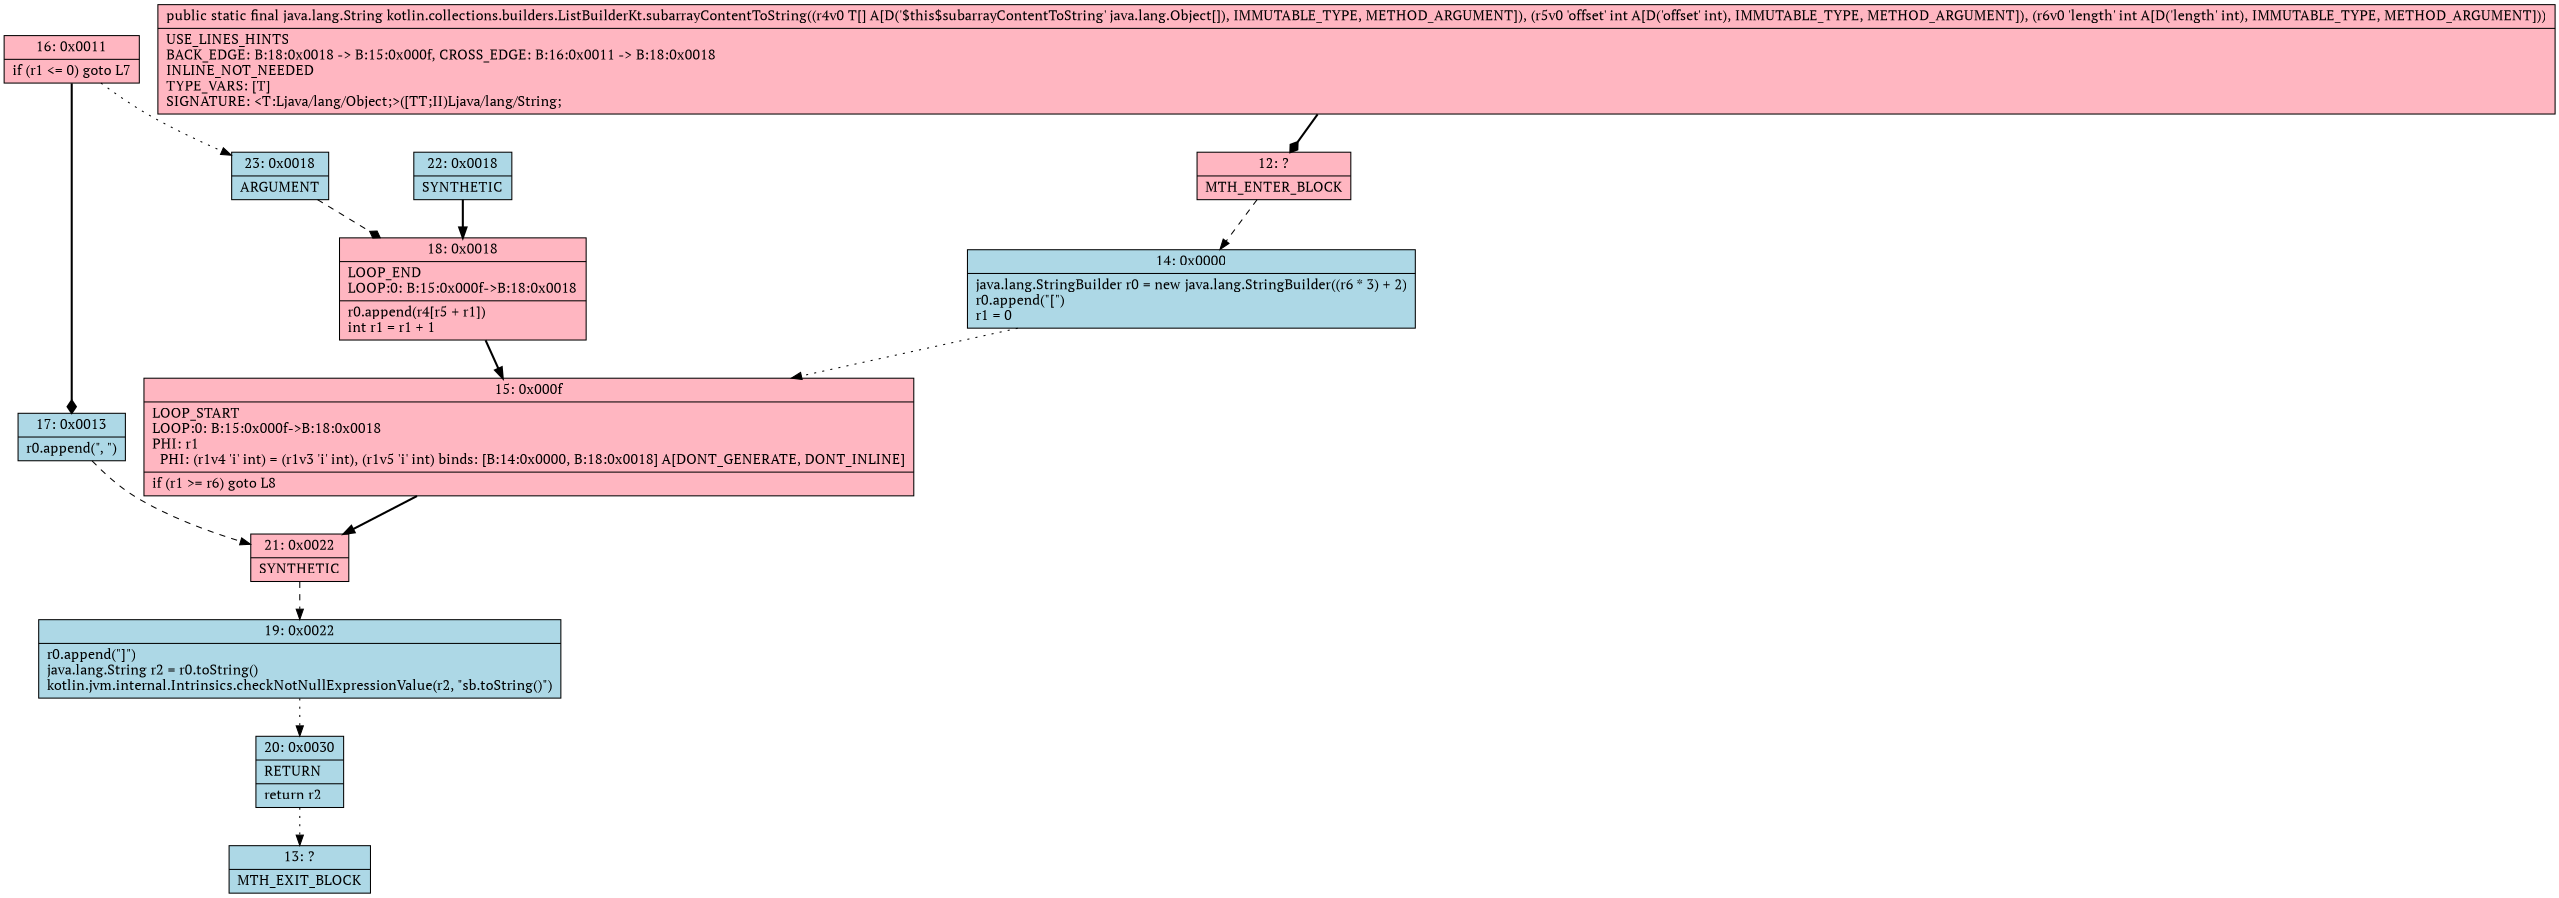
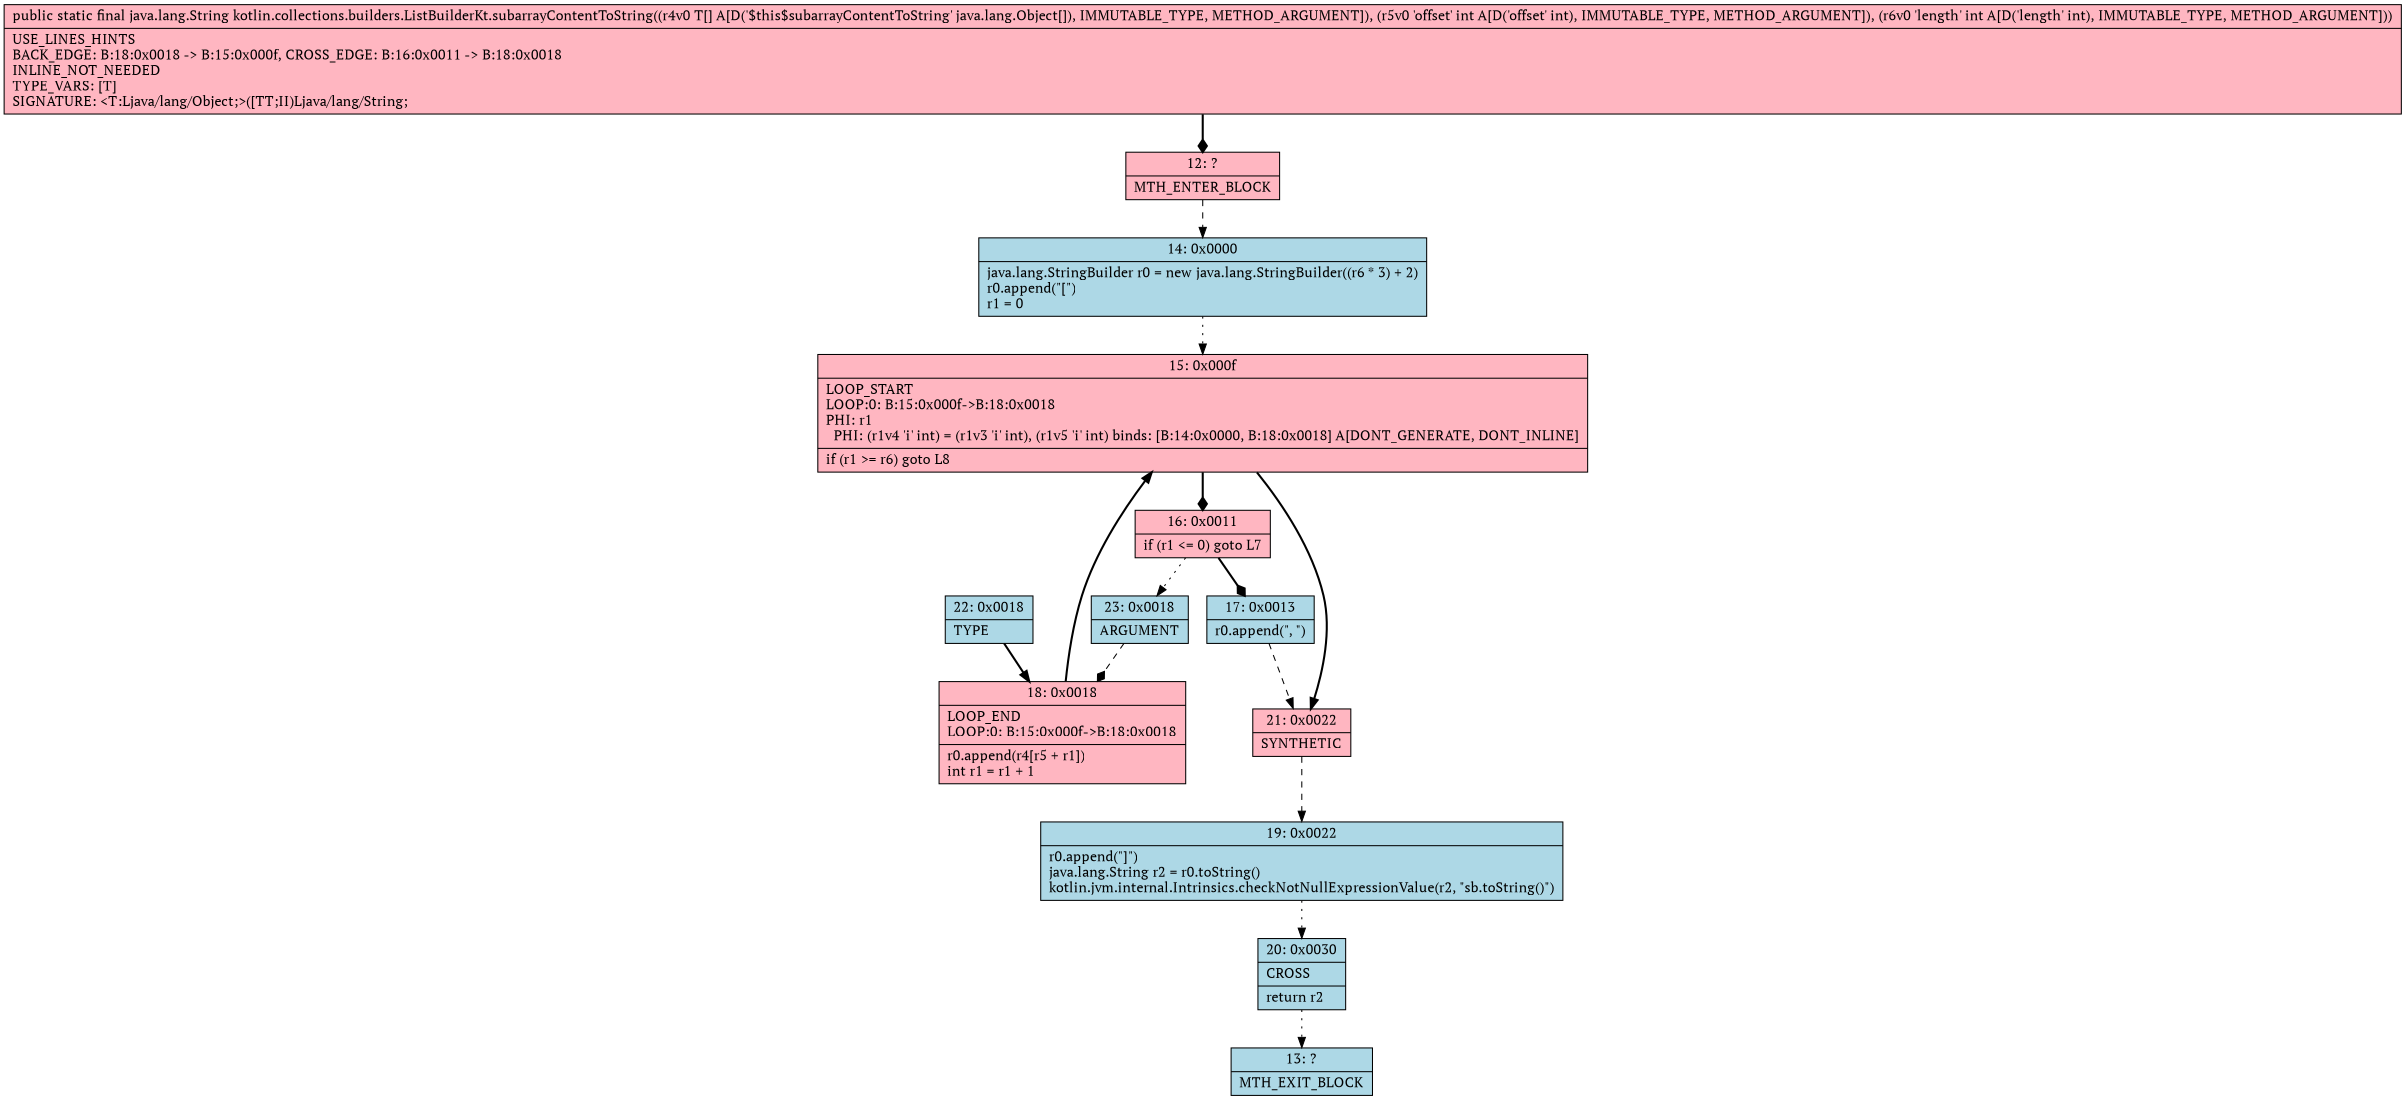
node "22: 0x0018": text "SYNTHETIC" -> "TYPE"
edge "15: 0x000f" -> "16: 0x0011": added
node "20: 0x0030": text "RETURN" -> "CROSS"
